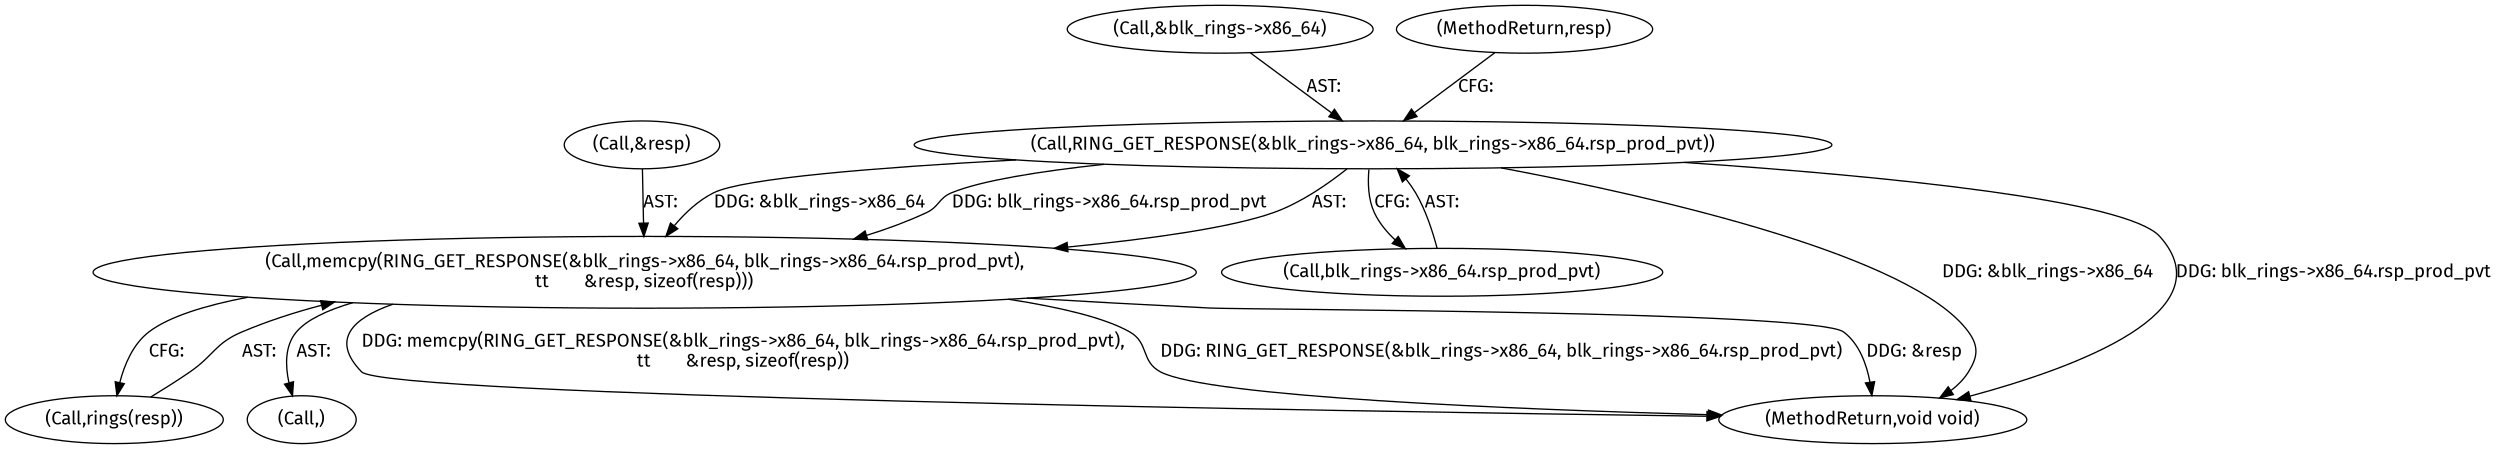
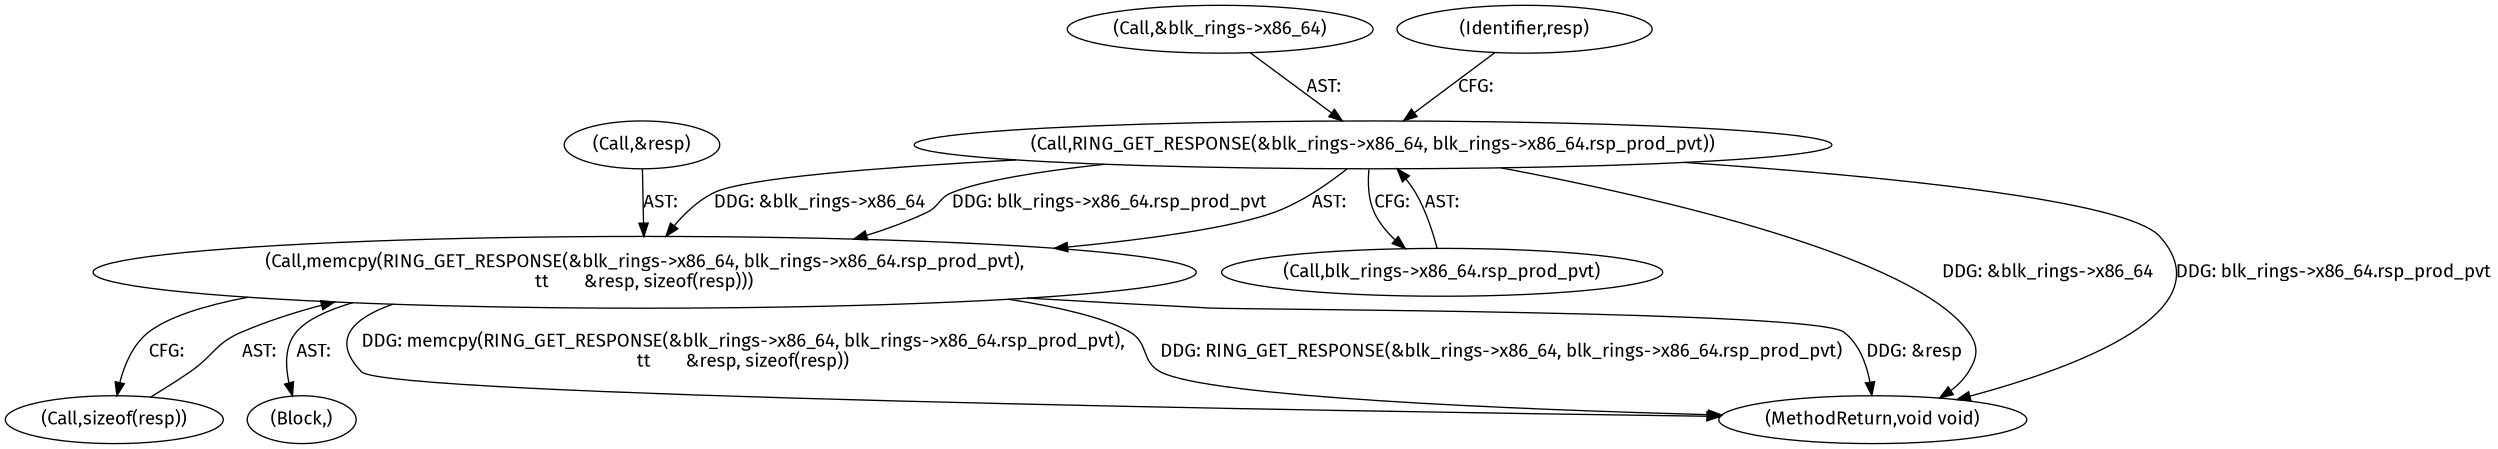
node "(MethodReturn,resp)": label "(MethodReturn,resp)" -> "(Identifier,resp)"
node "(Call,rings(resp))": label "(Call,rings(resp))" -> "(Call,sizeof(resp))"
node "(Call,)": label "(Call,)" -> "(Block,)"
